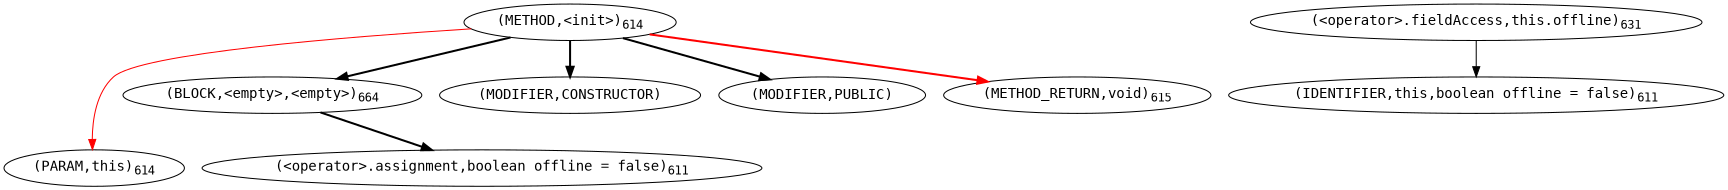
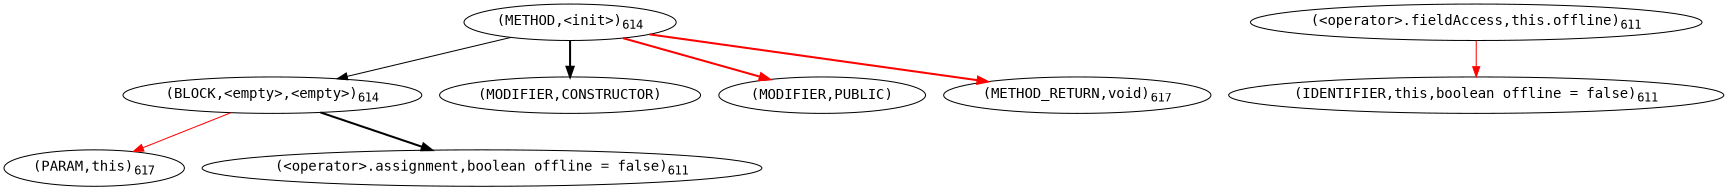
node "(<operator>.fieldAccess,this.offline)": text "631" -> "611"
edge "(METHOD,<init>)" -> "(PARAM,this)": now "(BLOCK,<empty>,<empty>)" -> "(PARAM,this)"
edge "(<operator>.fieldAccess,this.offline)" -> "(IDENTIFIER,this,boolean offline = false)": color black -> red
edge "(METHOD,<init>)" -> "(BLOCK,<empty>,<empty>)": style bold -> solid
edge "(METHOD,<init>)" -> "(MODIFIER,PUBLIC)": color black -> red
node "(BLOCK,<empty>,<empty>)": text "664" -> "614"
node "(METHOD_RETURN,void)": text "615" -> "617"
node "(PARAM,this)": text "614" -> "617"
